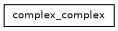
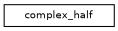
node "complex_complex": label "complex_complex" -> "complex_half"
